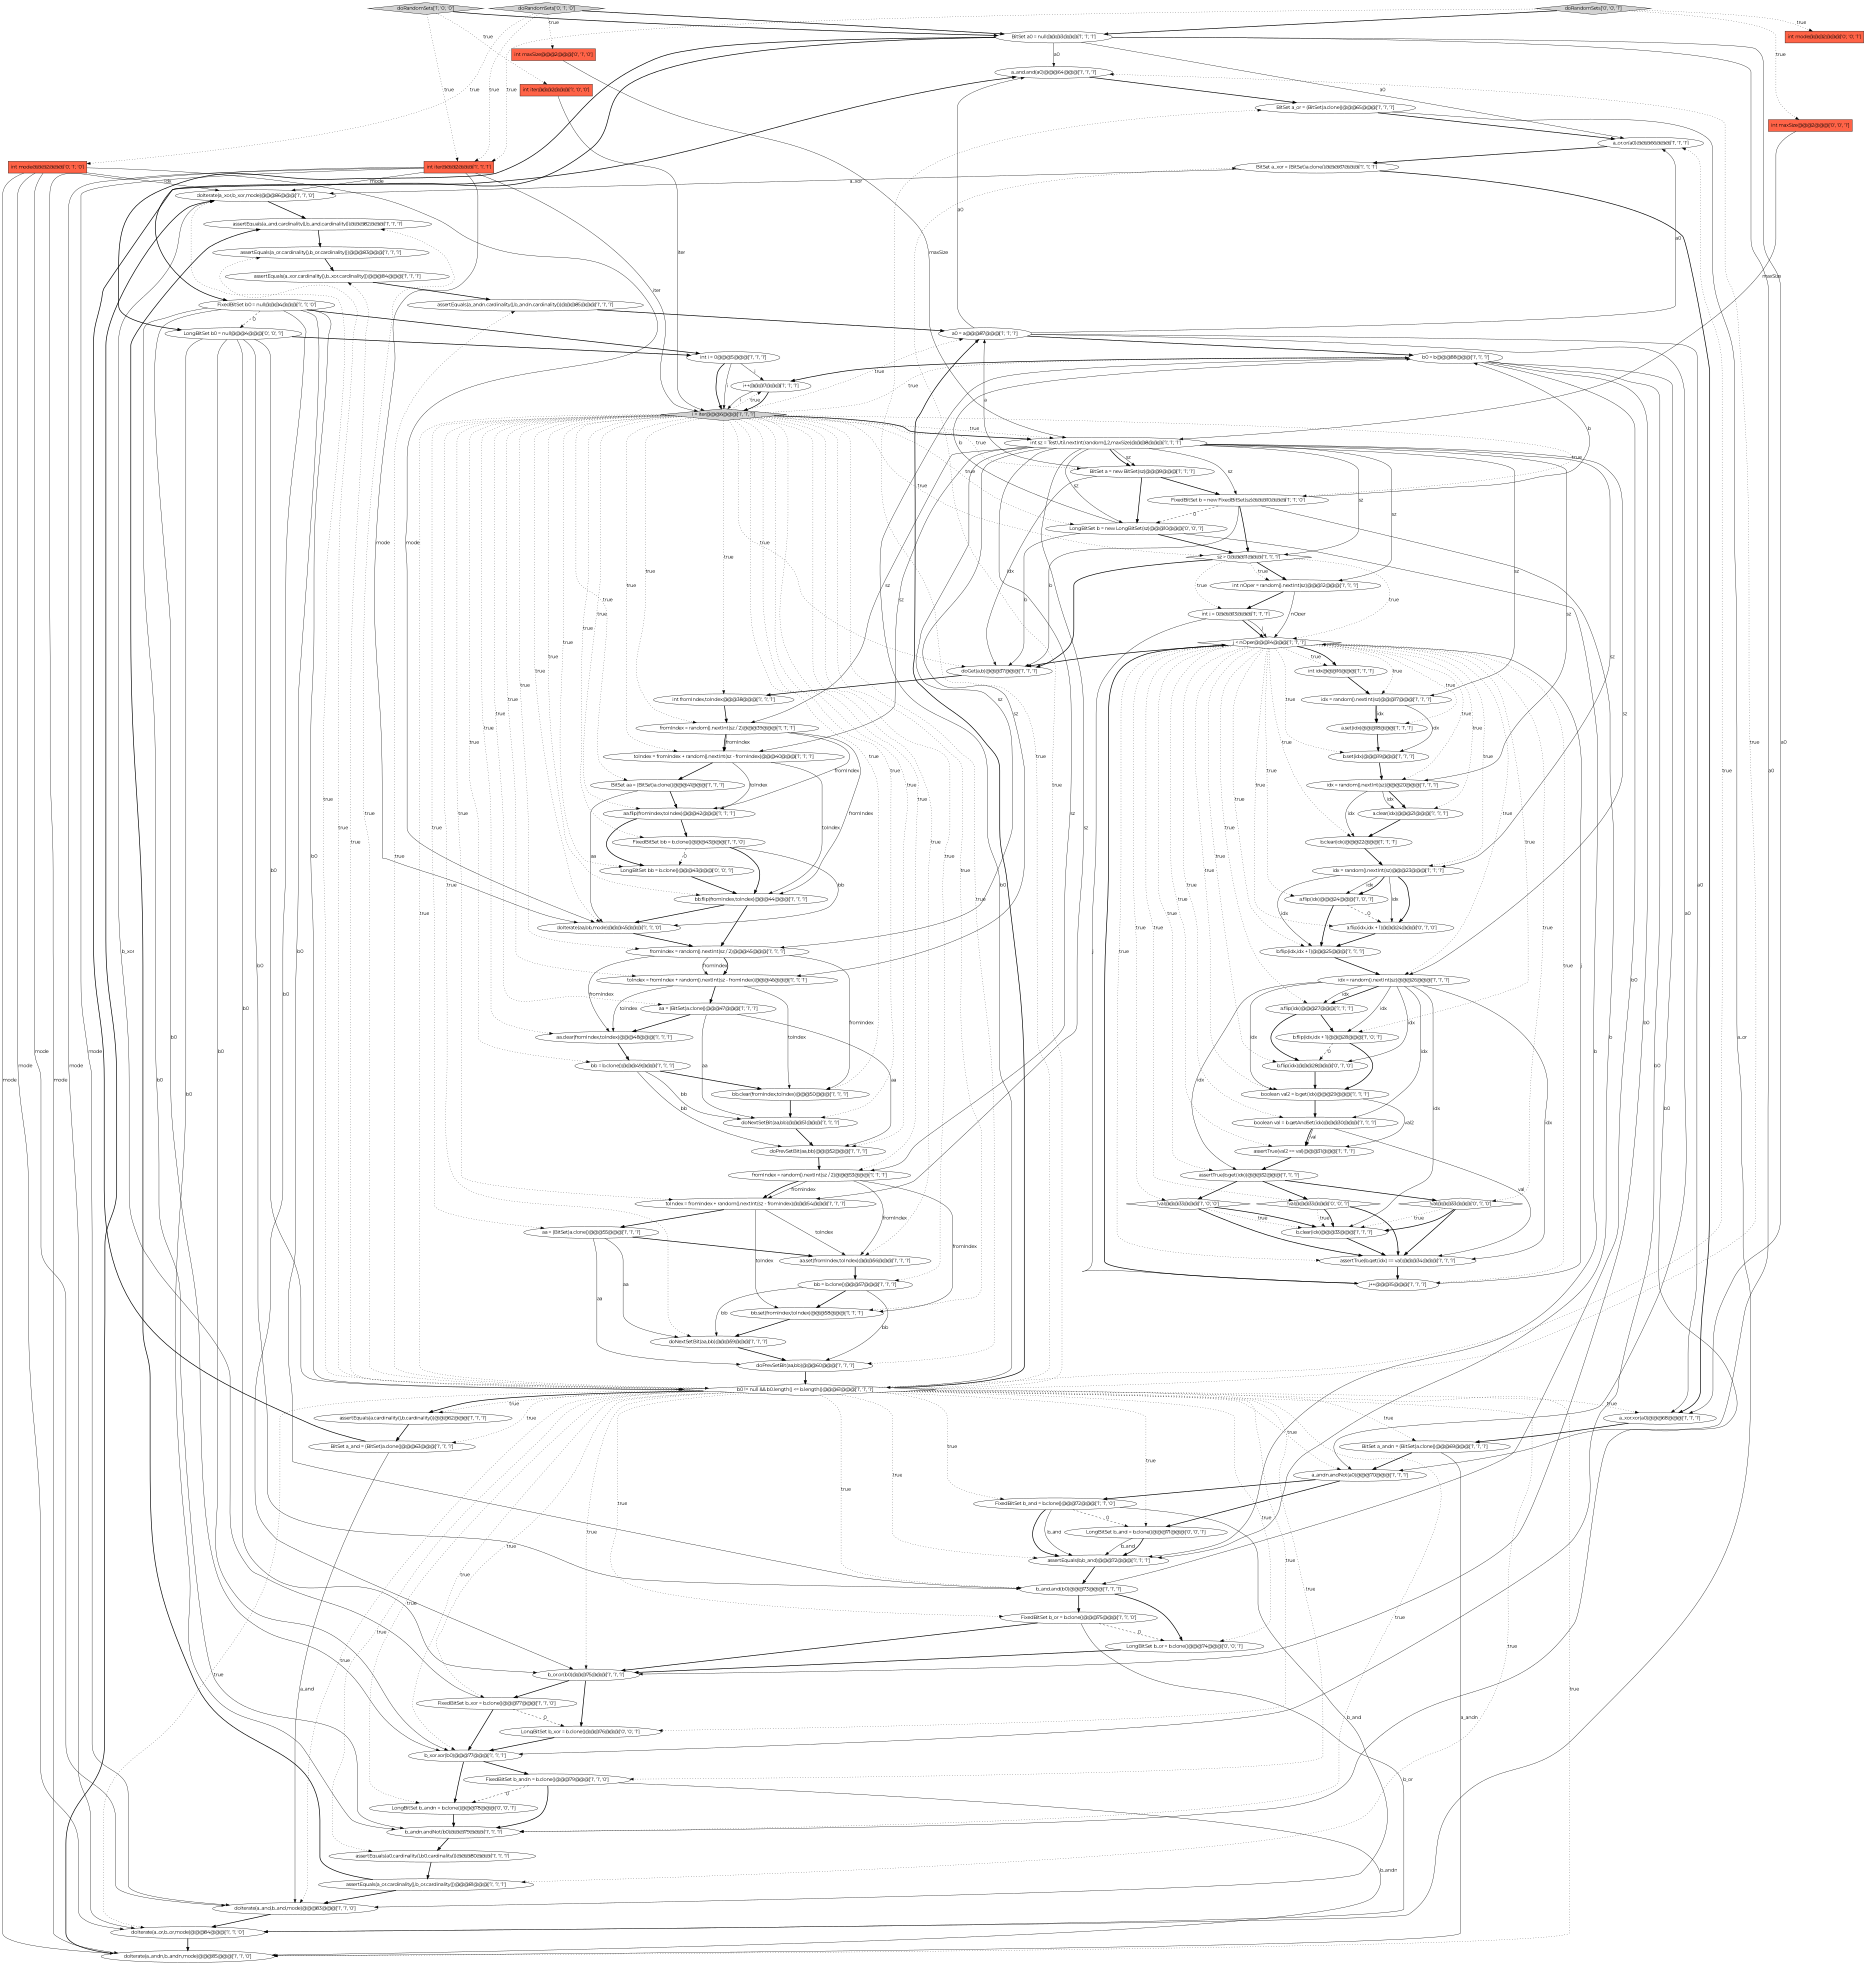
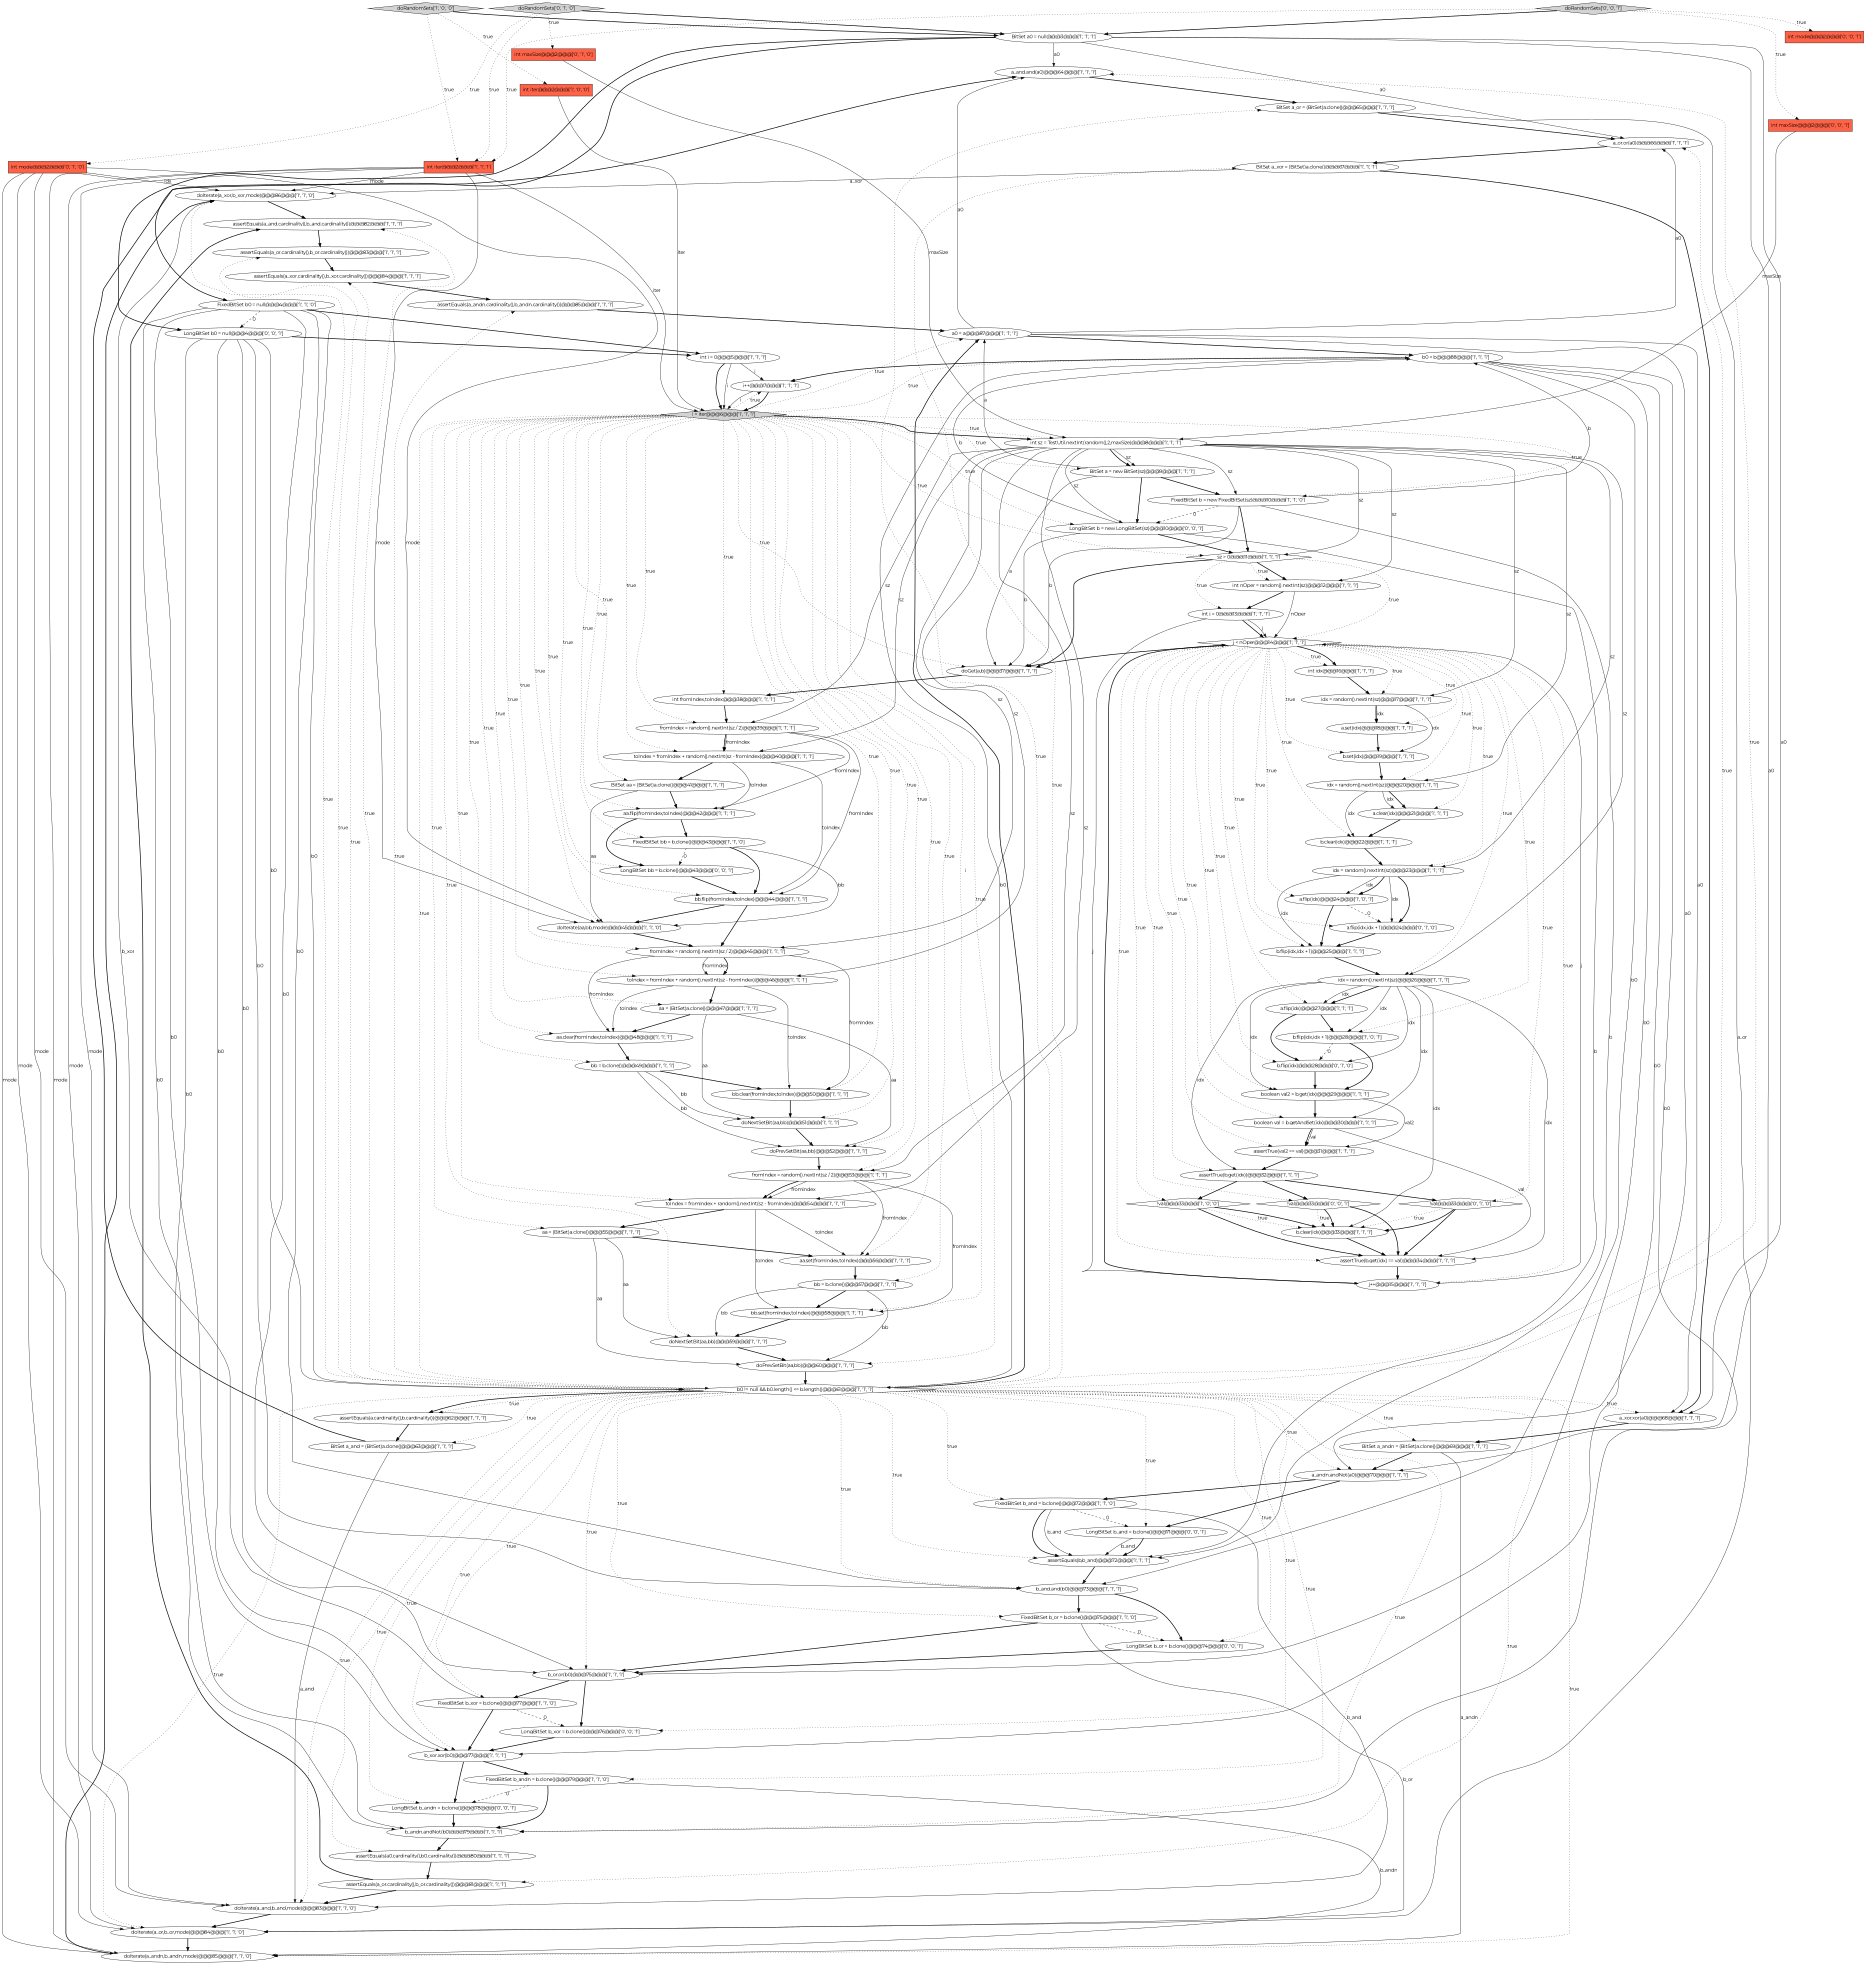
edge "BitSet a = new BitSet(sz)@@@9@@@['1', '1', '1']" -> "doGet(a,b)@@@37@@@['1', '1', '1']": label "idx" -> "a"
edge "i < iter@@@6@@@['1', '1', '1']" -> "bb.set(fromIndex,toIndex)@@@58@@@['1', '1', '1']": label "true" -> "i"
